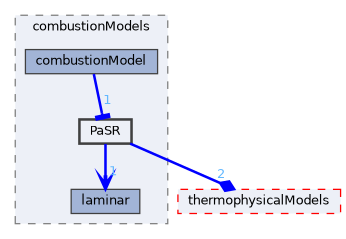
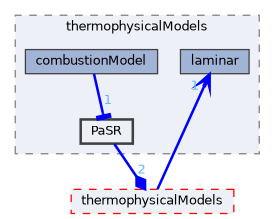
cluster "combustionModels": label "combustionModels" -> "thermophysicalModels"
edge "PaSR" -> "laminar": now "thermophysicalModels" -> "laminar"
